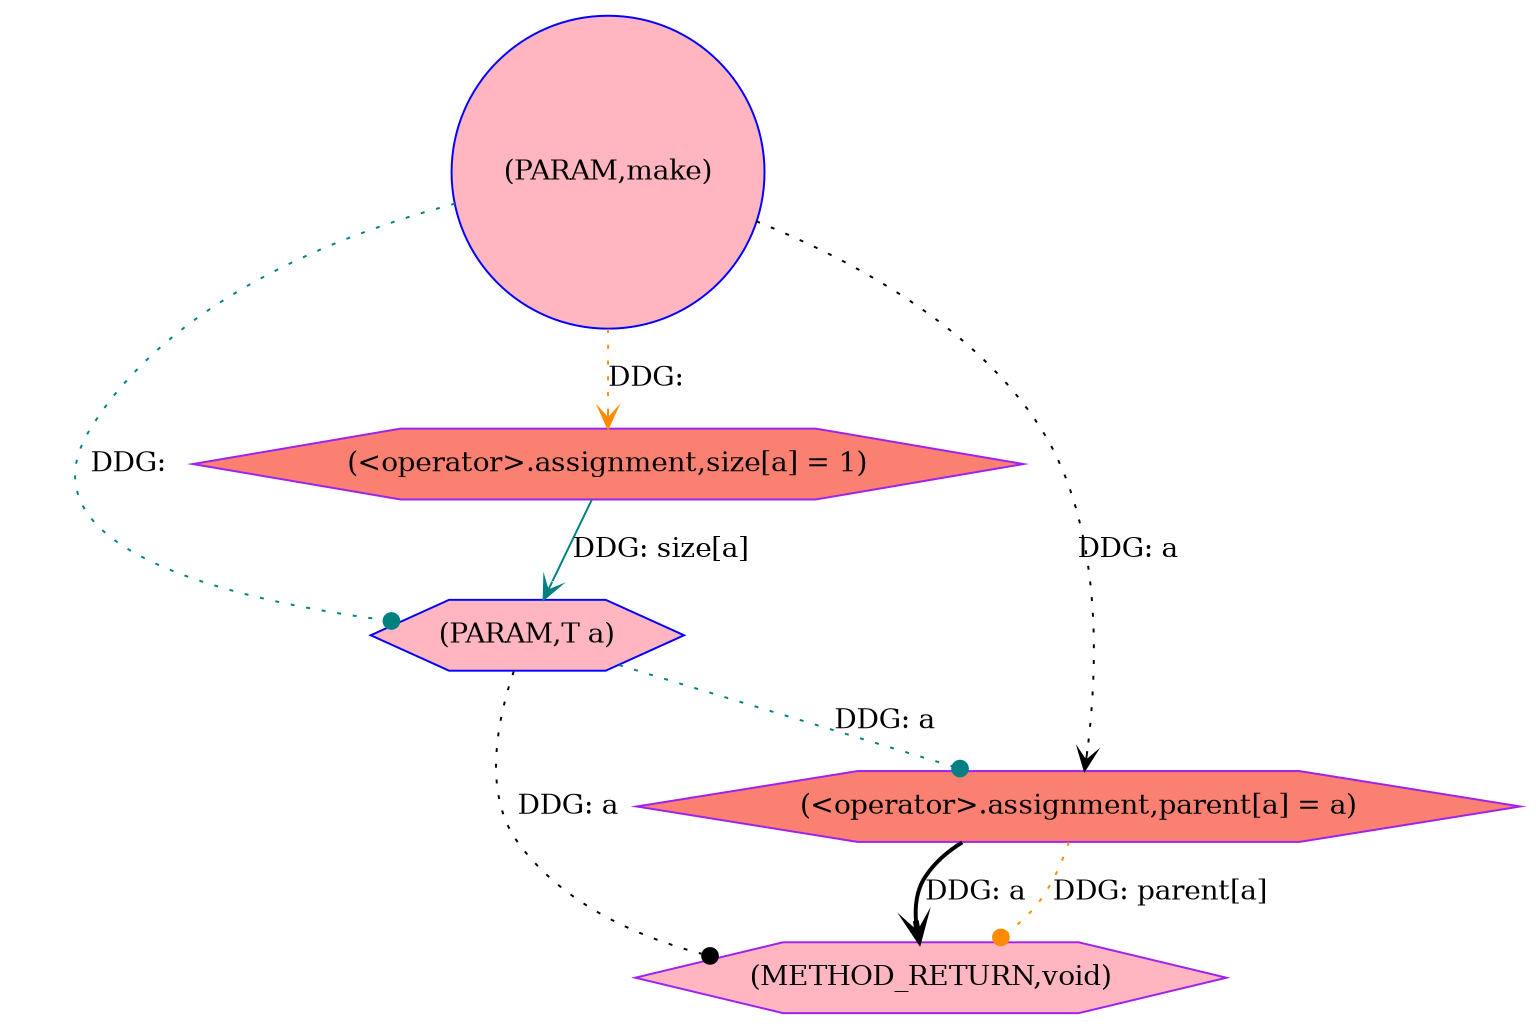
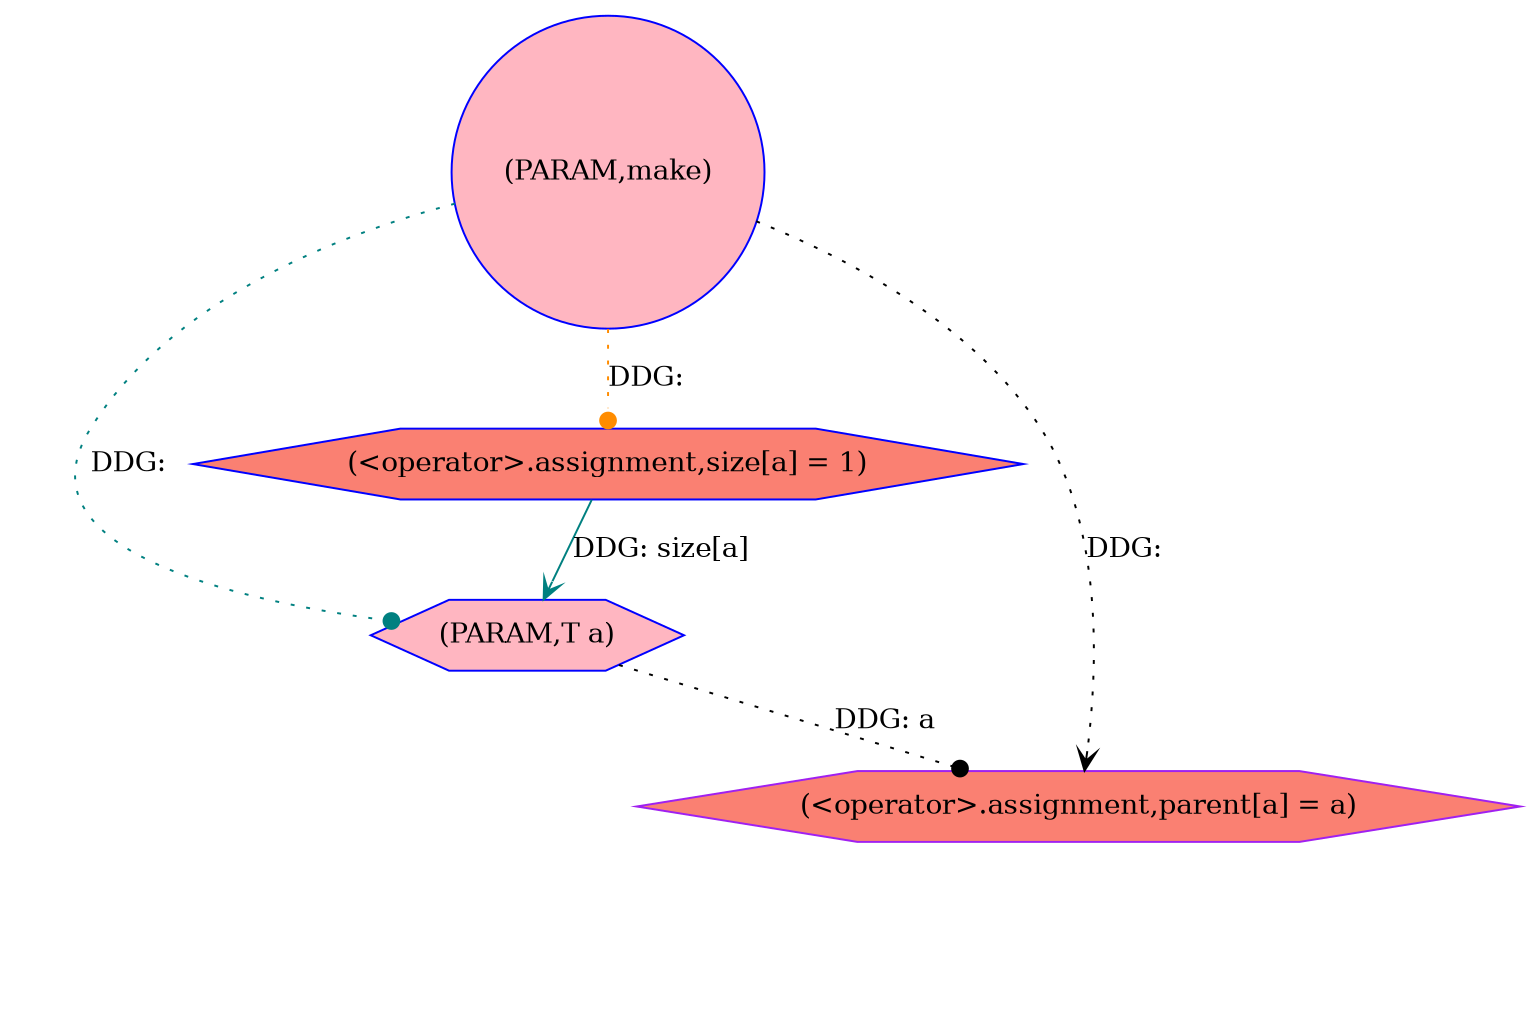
edge "(PARAM,make)" -> "(<operator>.assignment,size[a] = 1)": arrowhead vee -> dot
node "(<operator>.assignment,size[a] = 1)": color purple -> blue
edge "(PARAM,make)" -> "(<operator>.assignment,parent[a] = a)": label "DDG: a" -> "DDG: "
edge "(PARAM,T a)" -> "(<operator>.assignment,parent[a] = a)": color teal -> black
node "(METHOD_RETURN,void)": removed
